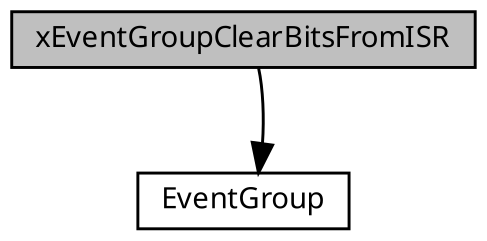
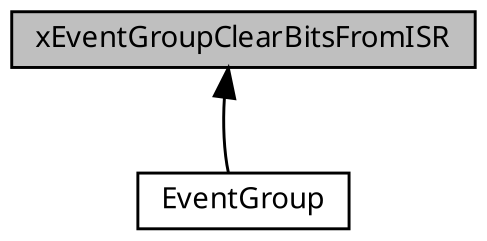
edge "xEventGroupClearBitsFromISR" -> "EventGroup": reversed
